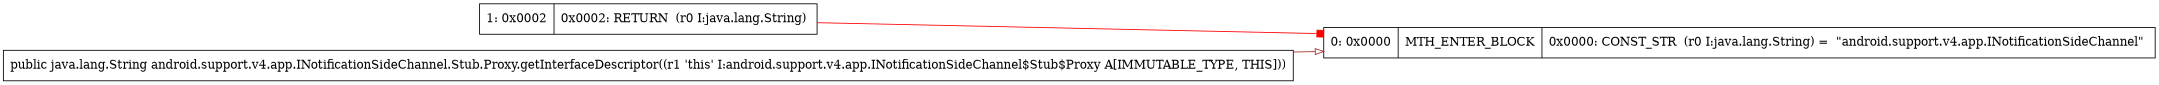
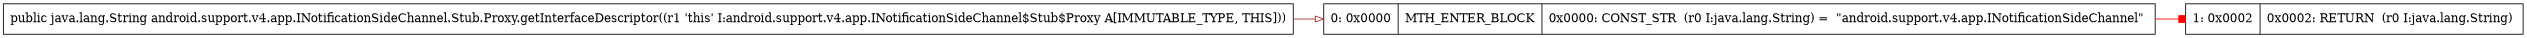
edge "1: 0x0002" -> "0: 0x0000": reversed
